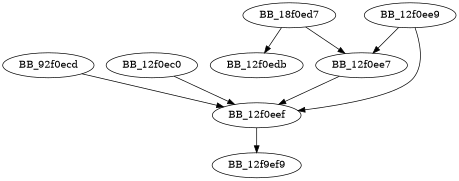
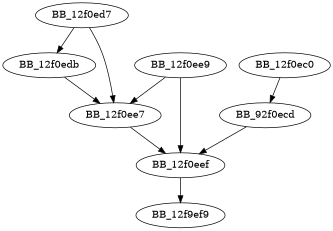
node "BB_18f0ed7": label "BB_18f0ed7" -> "BB_12f0ed7"
edge "BB_12f0edb" -> "BB_12f0ee7": added
edge "BB_12f0ec0" -> "BB_12f0eef": now "BB_12f0ec0" -> "BB_92f0ecd"
